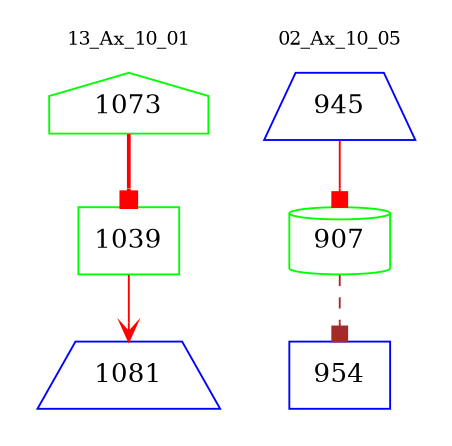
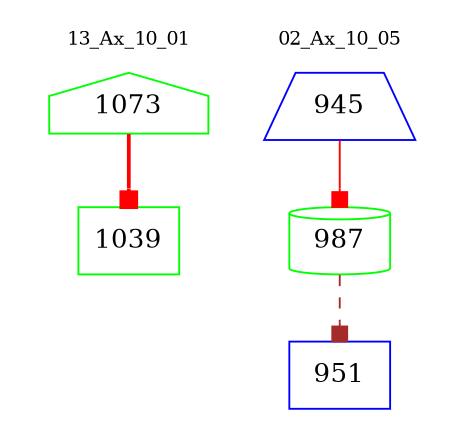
node "907": label "907" -> "987"
node "1081": removed
node "954": label "954" -> "951"
